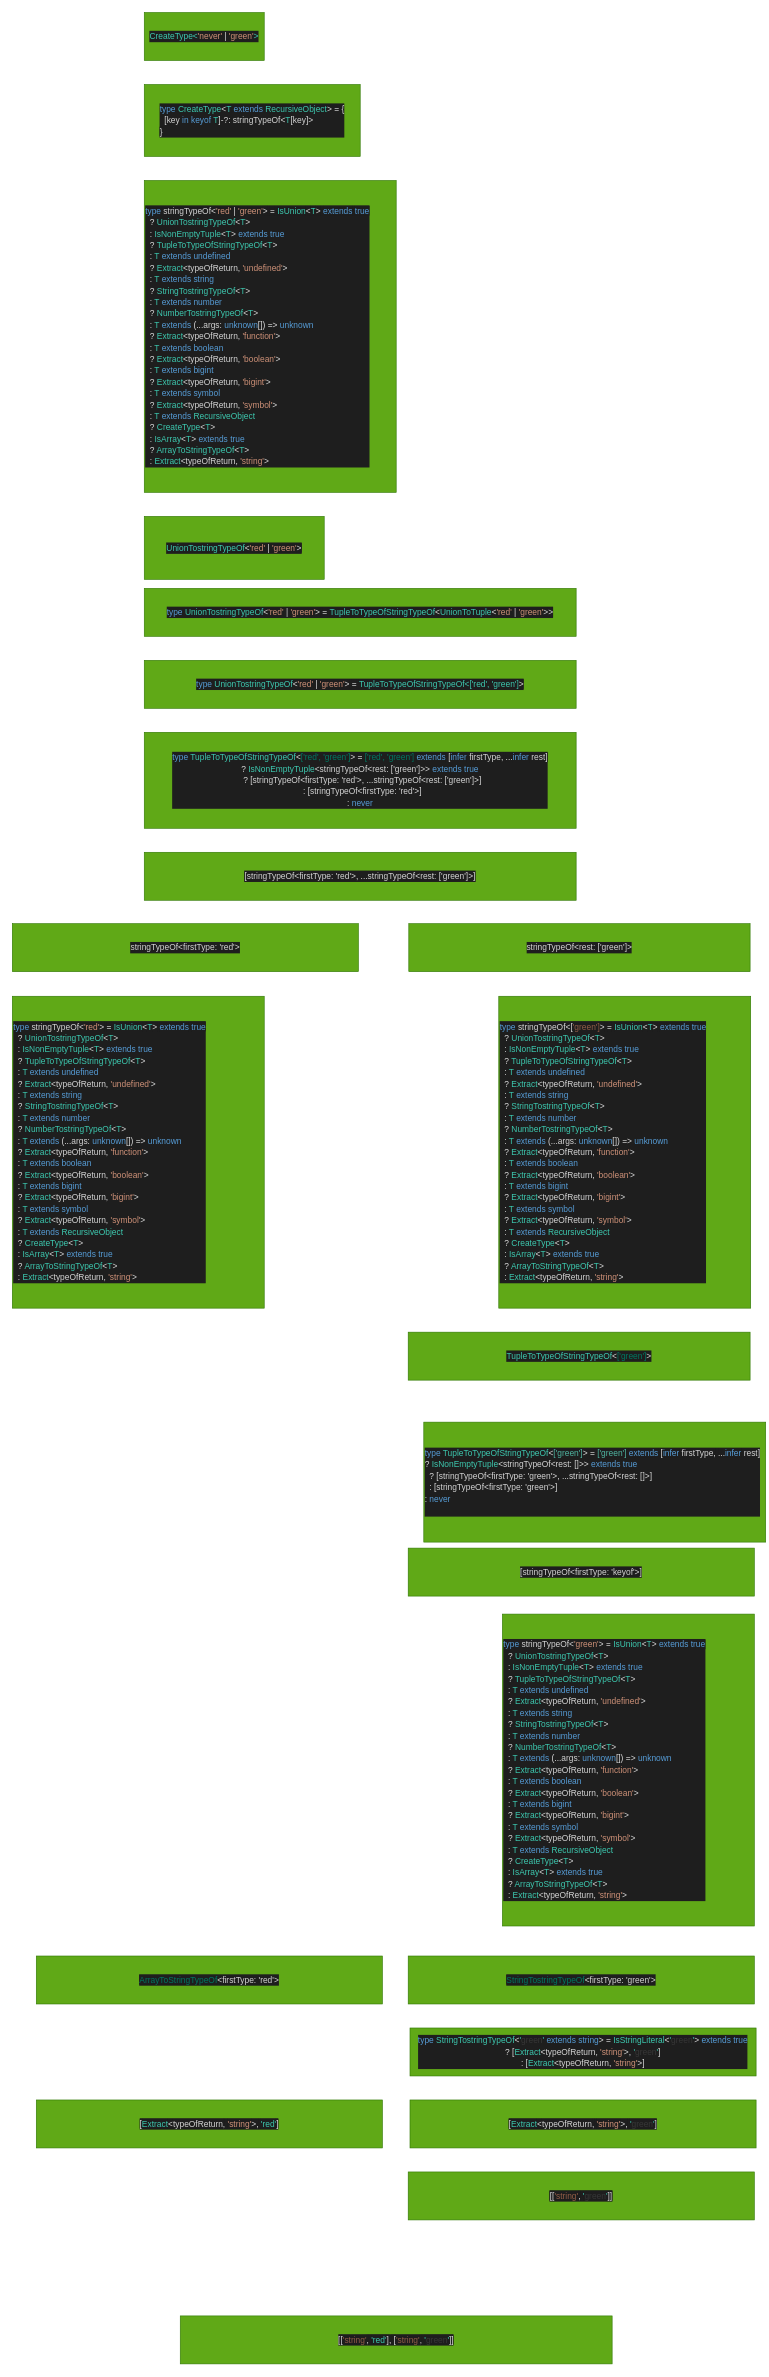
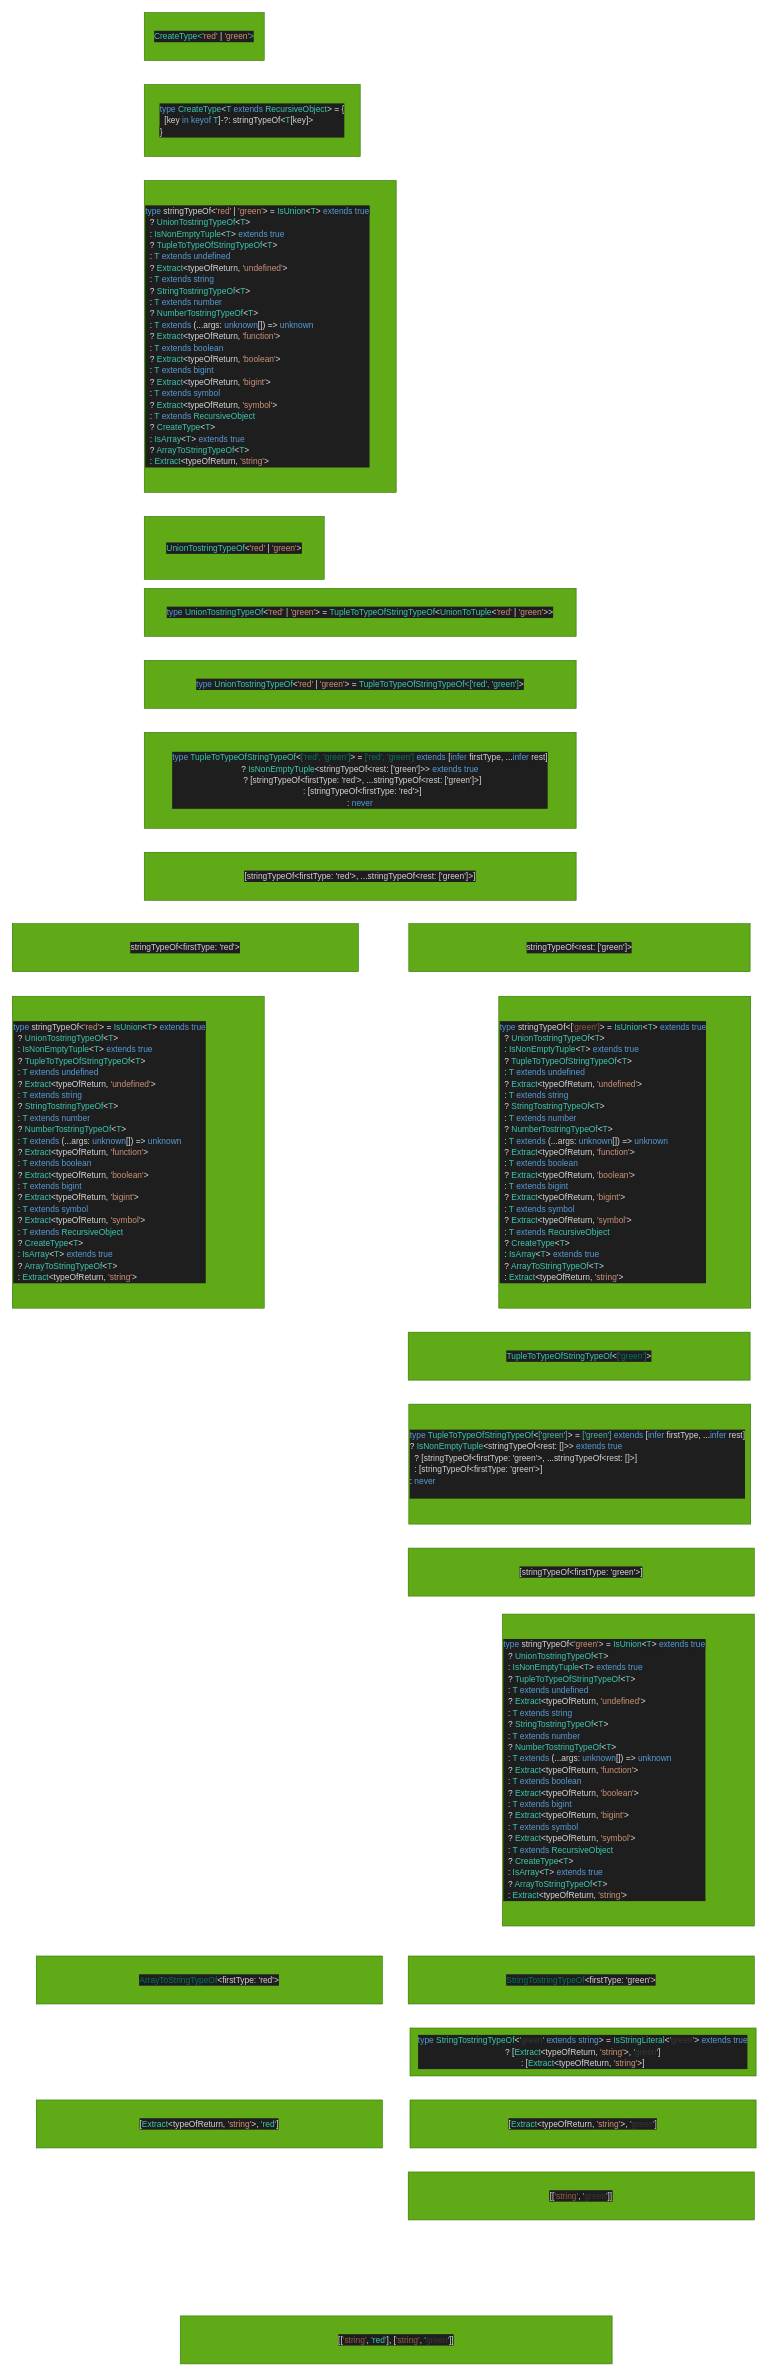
node "CreateType<'never' | 'green'>": label "CreateType<'never' | 'green'>" -> "CreateType<'red' | 'green'>"
node "type TupleToTypeOfStringTypeOf<['green']> = ['green'] extends [infer firstType, ...infer rest] ? IsNonEmptyTuple<stringTypeOf<rest: []>> extends true ? [stringTypeOf<firstType: 'green'>, ...stringTypeOf<rest: []>] : [stringTypeOf<firstType: 'green'>] : never": moved (595, 1482) -> (580, 1464)
node "[stringTypeOf<firstType: 'keyof'>]": label "[stringTypeOf<firstType: 'keyof'>]" -> "[stringTypeOf<firstType: 'green'>]"
